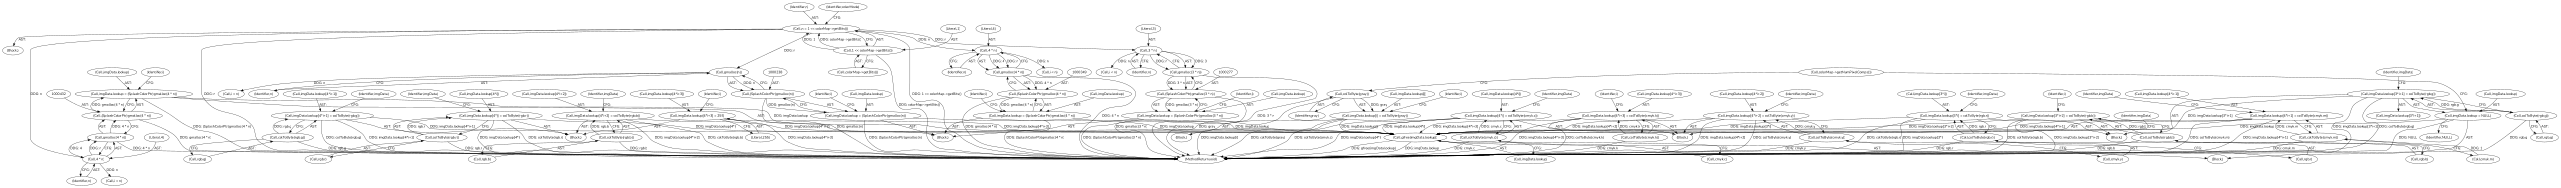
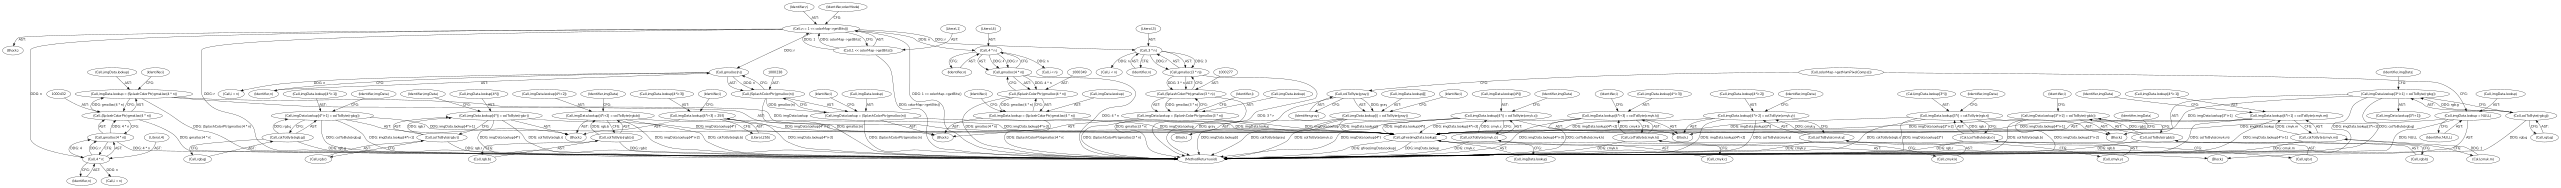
edge "(Call,gmalloc(3 * n))" -> "(Call,3 * n)": label "CFG: " -> "AST: "
node "(Call,colorMap->getBits())": removed
edge "(Call,imgData.lookup[3*i+1] = colToByte(rgb.g))" -> "(Call,imgData.lookup = NULL)": now "(Identifier,NULL)" -> "(Call,imgData.lookup = NULL)"
edge "(Call,imgData.lookup = (SplashColorPtr)gmalloc(3 * n))" -> "(Call,gfree(imgData.lookup))": added, label "DDG: imgData.lookup"
node "(Call,cmyk.k)": added
